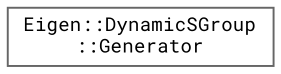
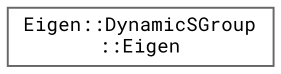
node "Eigen::DynamicSGroup ::Generator": label "Eigen::DynamicSGroup ::Generator" -> "Eigen::DynamicSGroup ::Eigen"
